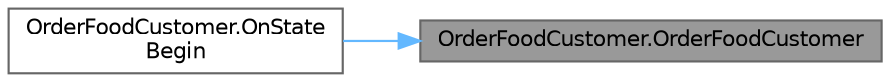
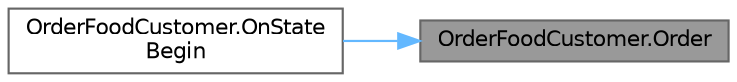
node "OrderFoodCustomer.OrderFoodCustomer": label "OrderFoodCustomer.OrderFoodCustomer" -> "OrderFoodCustomer.Order"
